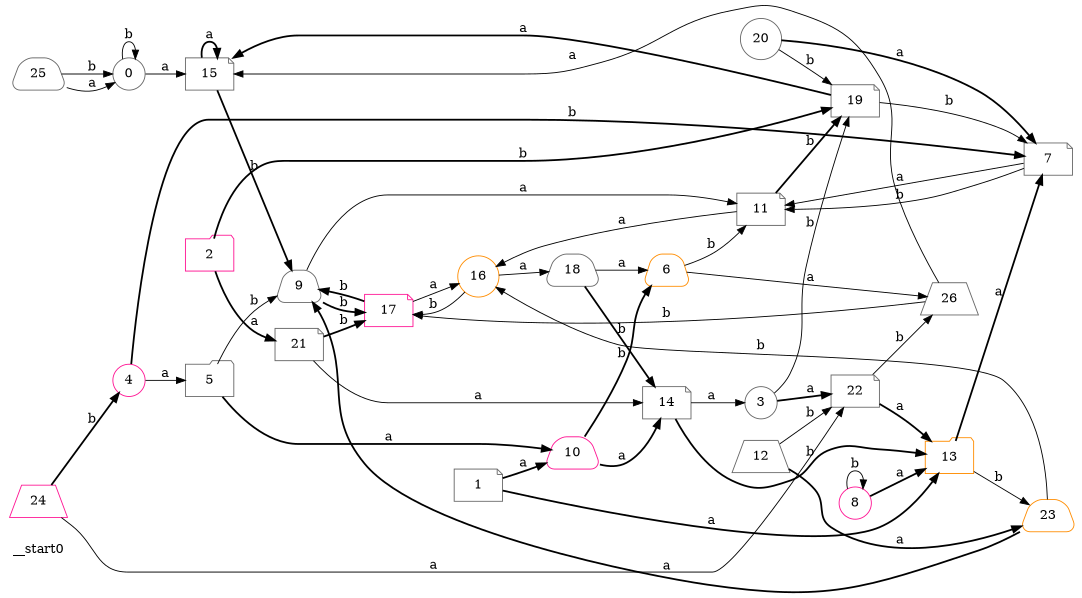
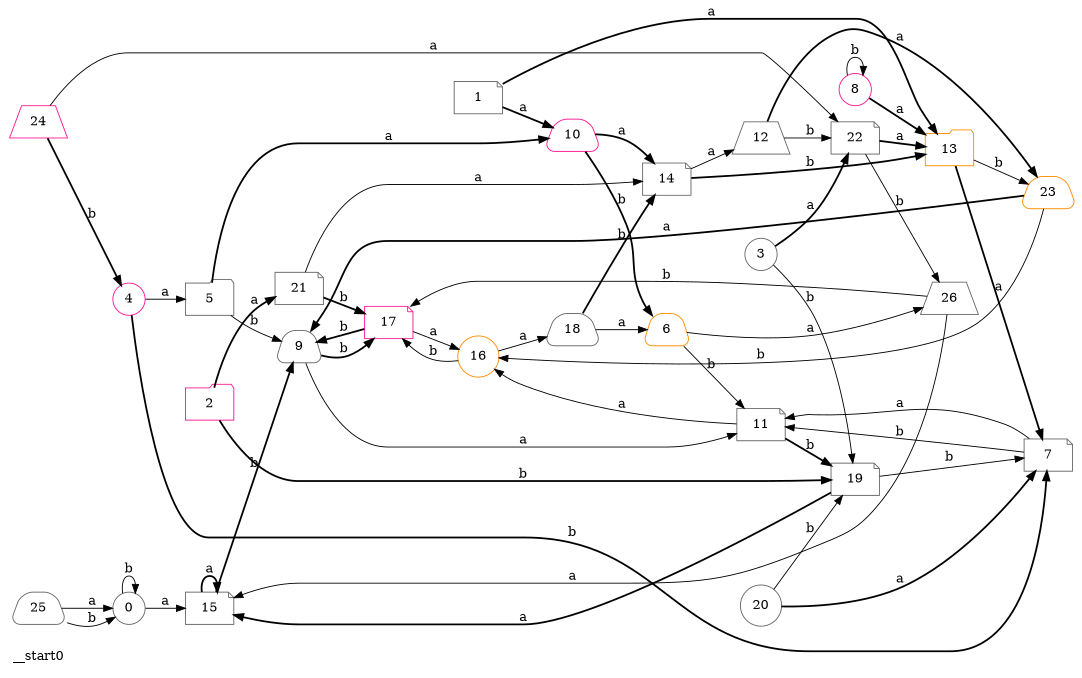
edge "14" -> "3": now "14" -> "12"
